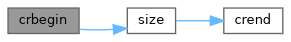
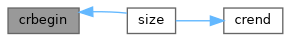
edge "crbegin" -> "size": reversed
